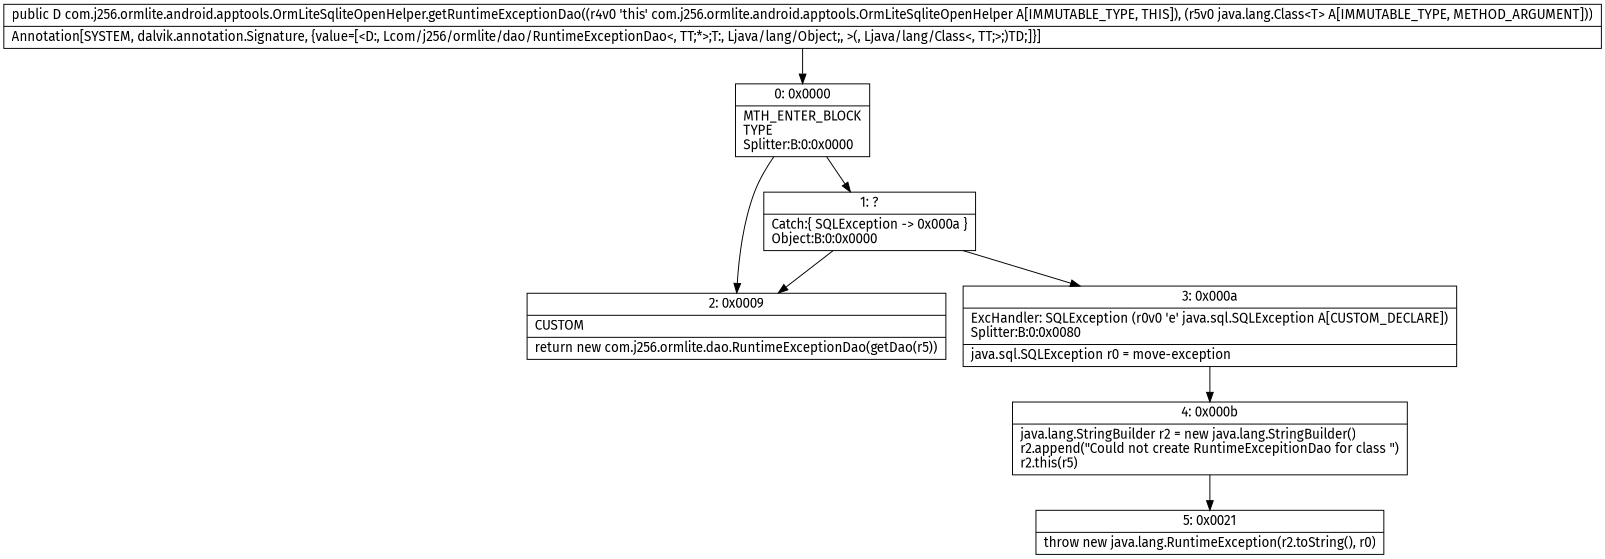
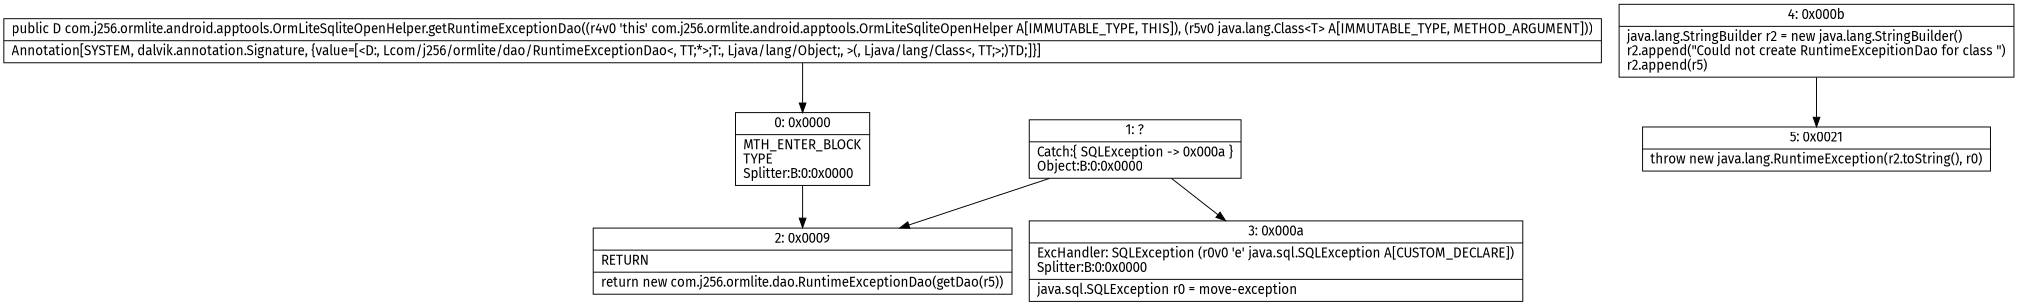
edge "0: 0x0000" -> "1: ?": removed
node "2: 0x0009": text "CUSTOM" -> "RETURN"
node "3: 0x000a": text "Splitter:B:0:0x0080" -> "Splitter:B:0:0x0000"
edge "3: 0x000a" -> "4: 0x000b": removed
node "4: 0x000b": text "r2.this(r5)" -> "r2.append(r5)"
